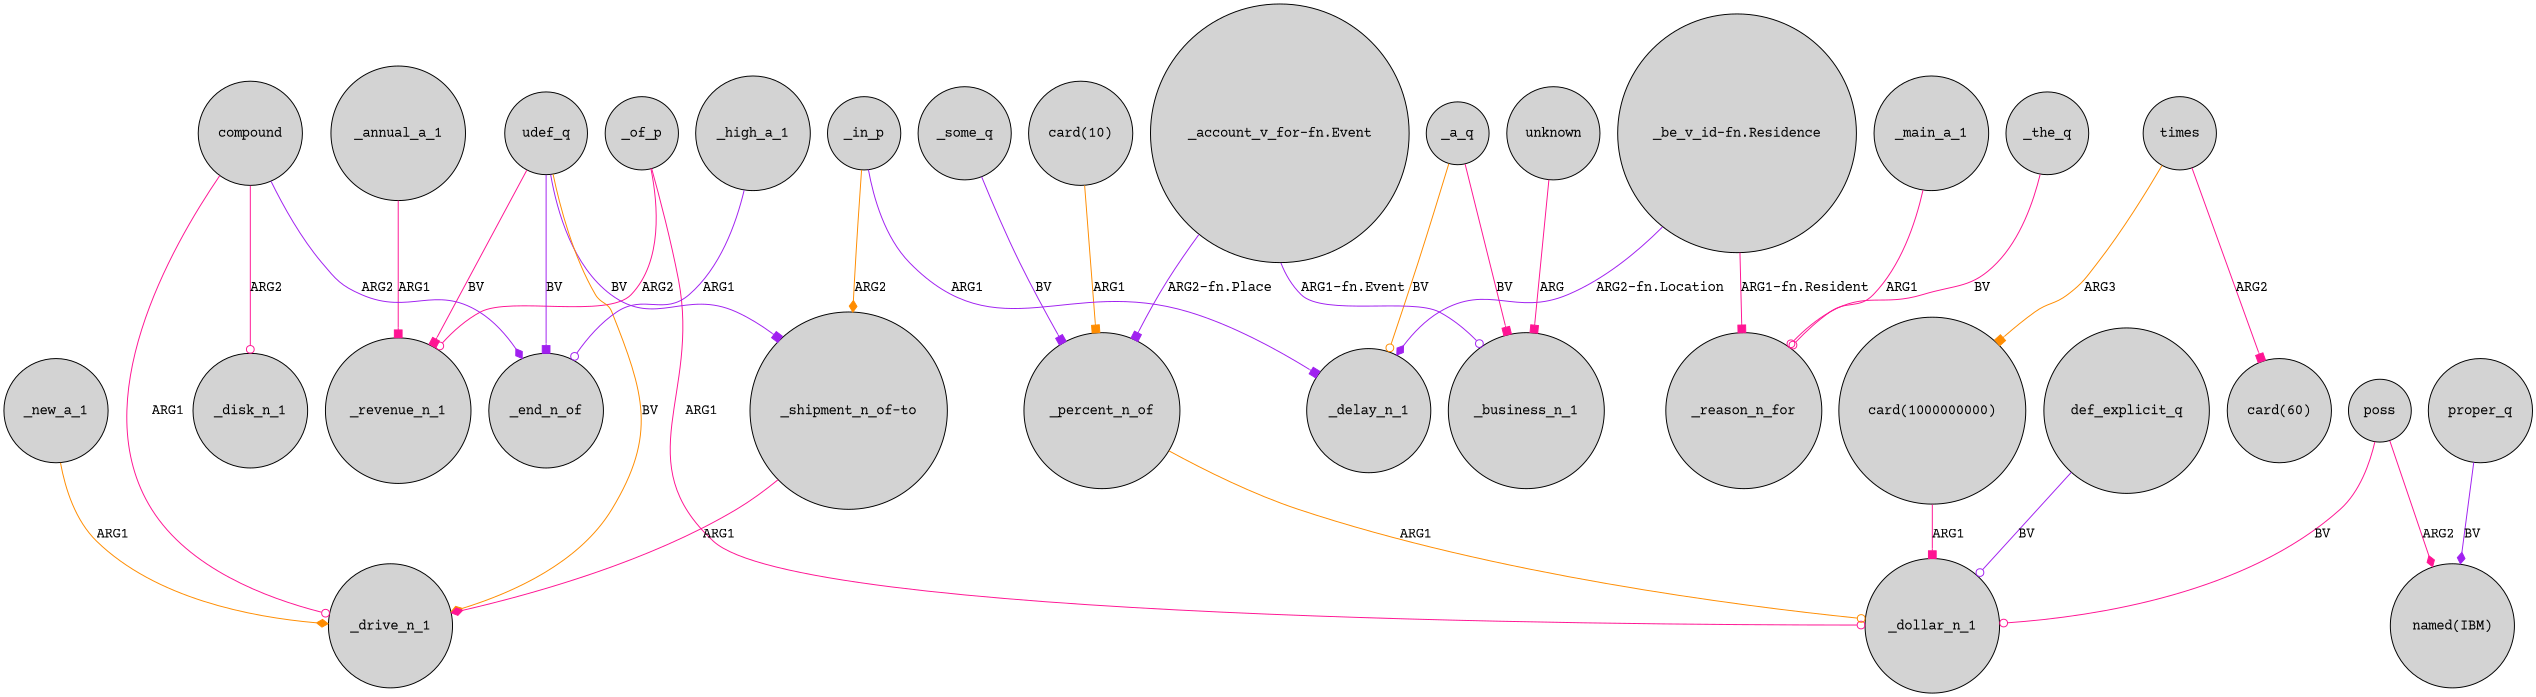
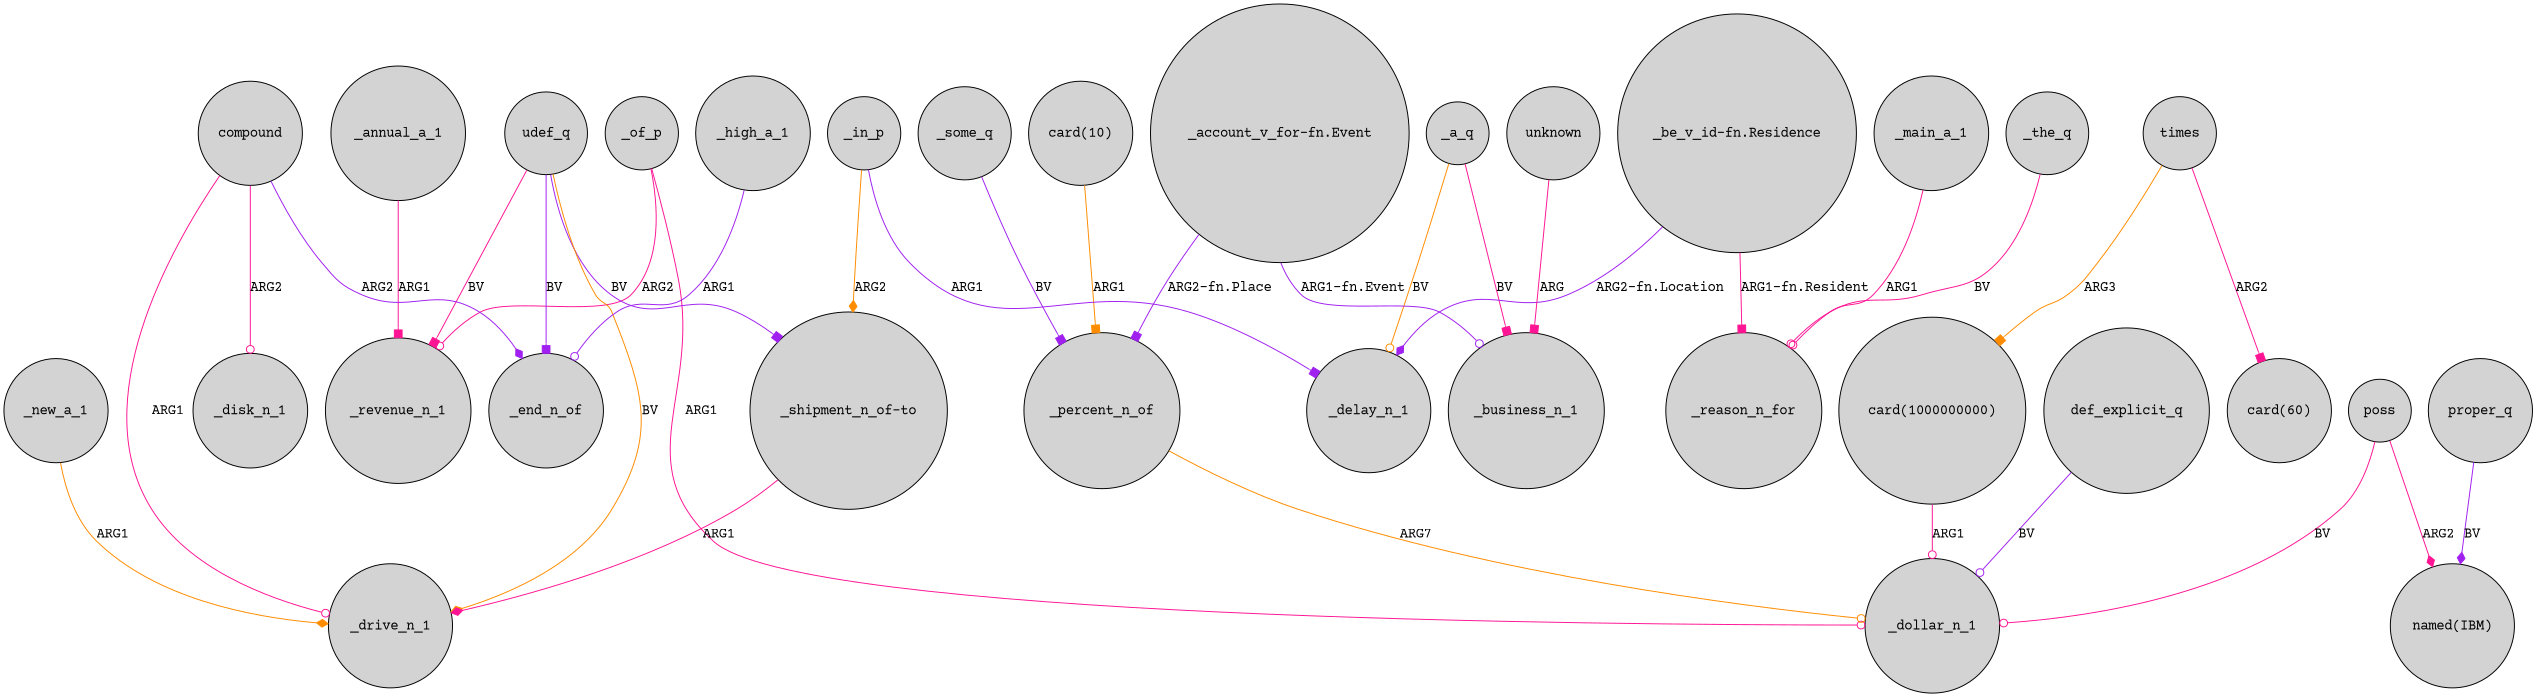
edge "card(1000000000)" -> "_dollar_n_1": arrowhead box -> odot
edge "_percent_n_of" -> "_dollar_n_1": label "ARG1" -> "ARG7"
